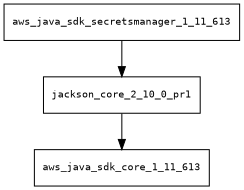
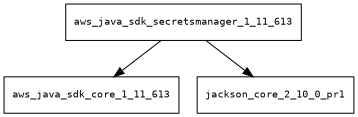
edge "jackson_core_2_10_0_pr1" -> "aws_java_sdk_core_1_11_613": now "aws_java_sdk_secretsmanager_1_11_613" -> "aws_java_sdk_core_1_11_613"
